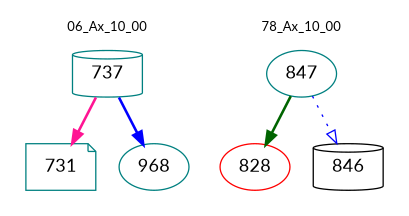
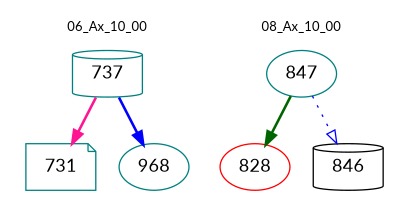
cluster "78_Ax_10_00": label "78_Ax_10_00" -> "08_Ax_10_00"
